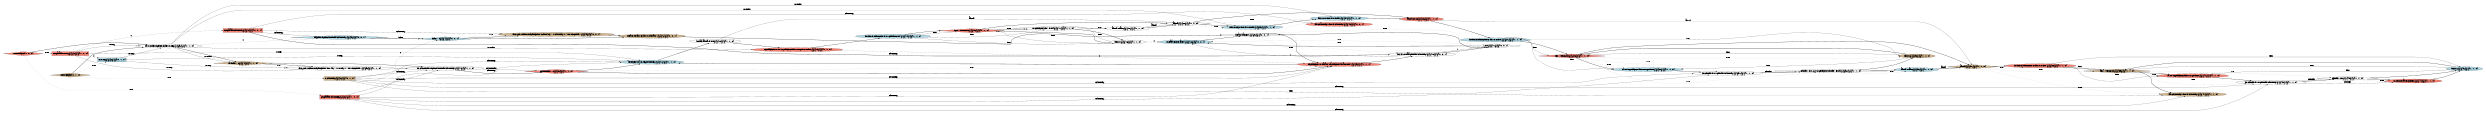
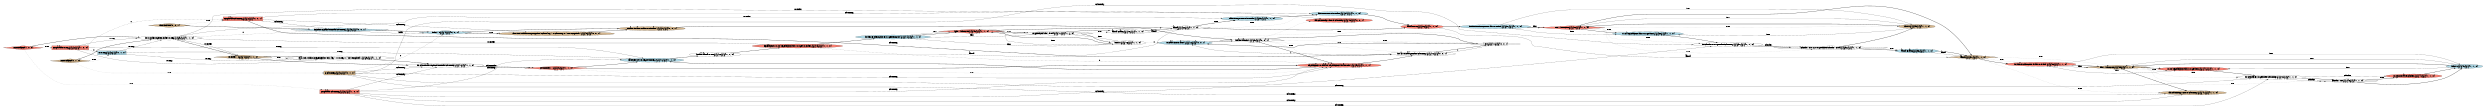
node "removeColumn['0', '0', '1']": added
edge "C columnKey@@@2@@@['0', '1', '0']" -> "setObject(null,rowKey,columnKey)@@@11@@@['1', '1', '0']": removed, label "columnKey"
edge "C columnKey@@@2@@@['0', '1', '0']" -> "this.columnKeys.remove(columnKey)@@@47@@@['1', '1', '0']": label "item" -> "columnKey"
